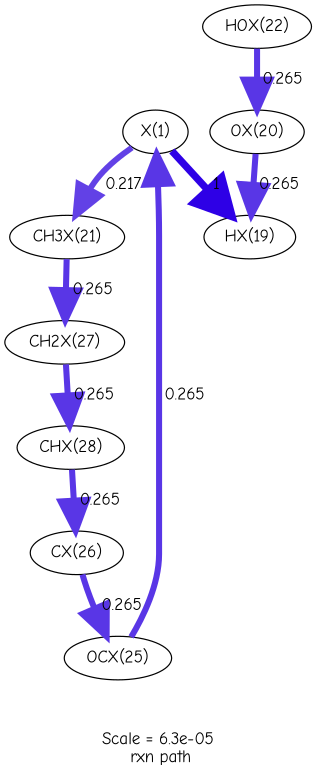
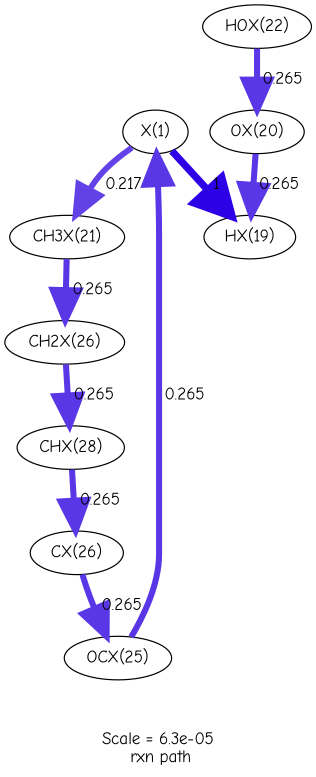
node "CH2X(27)": label "CH2X(27)" -> "CH2X(26)"
